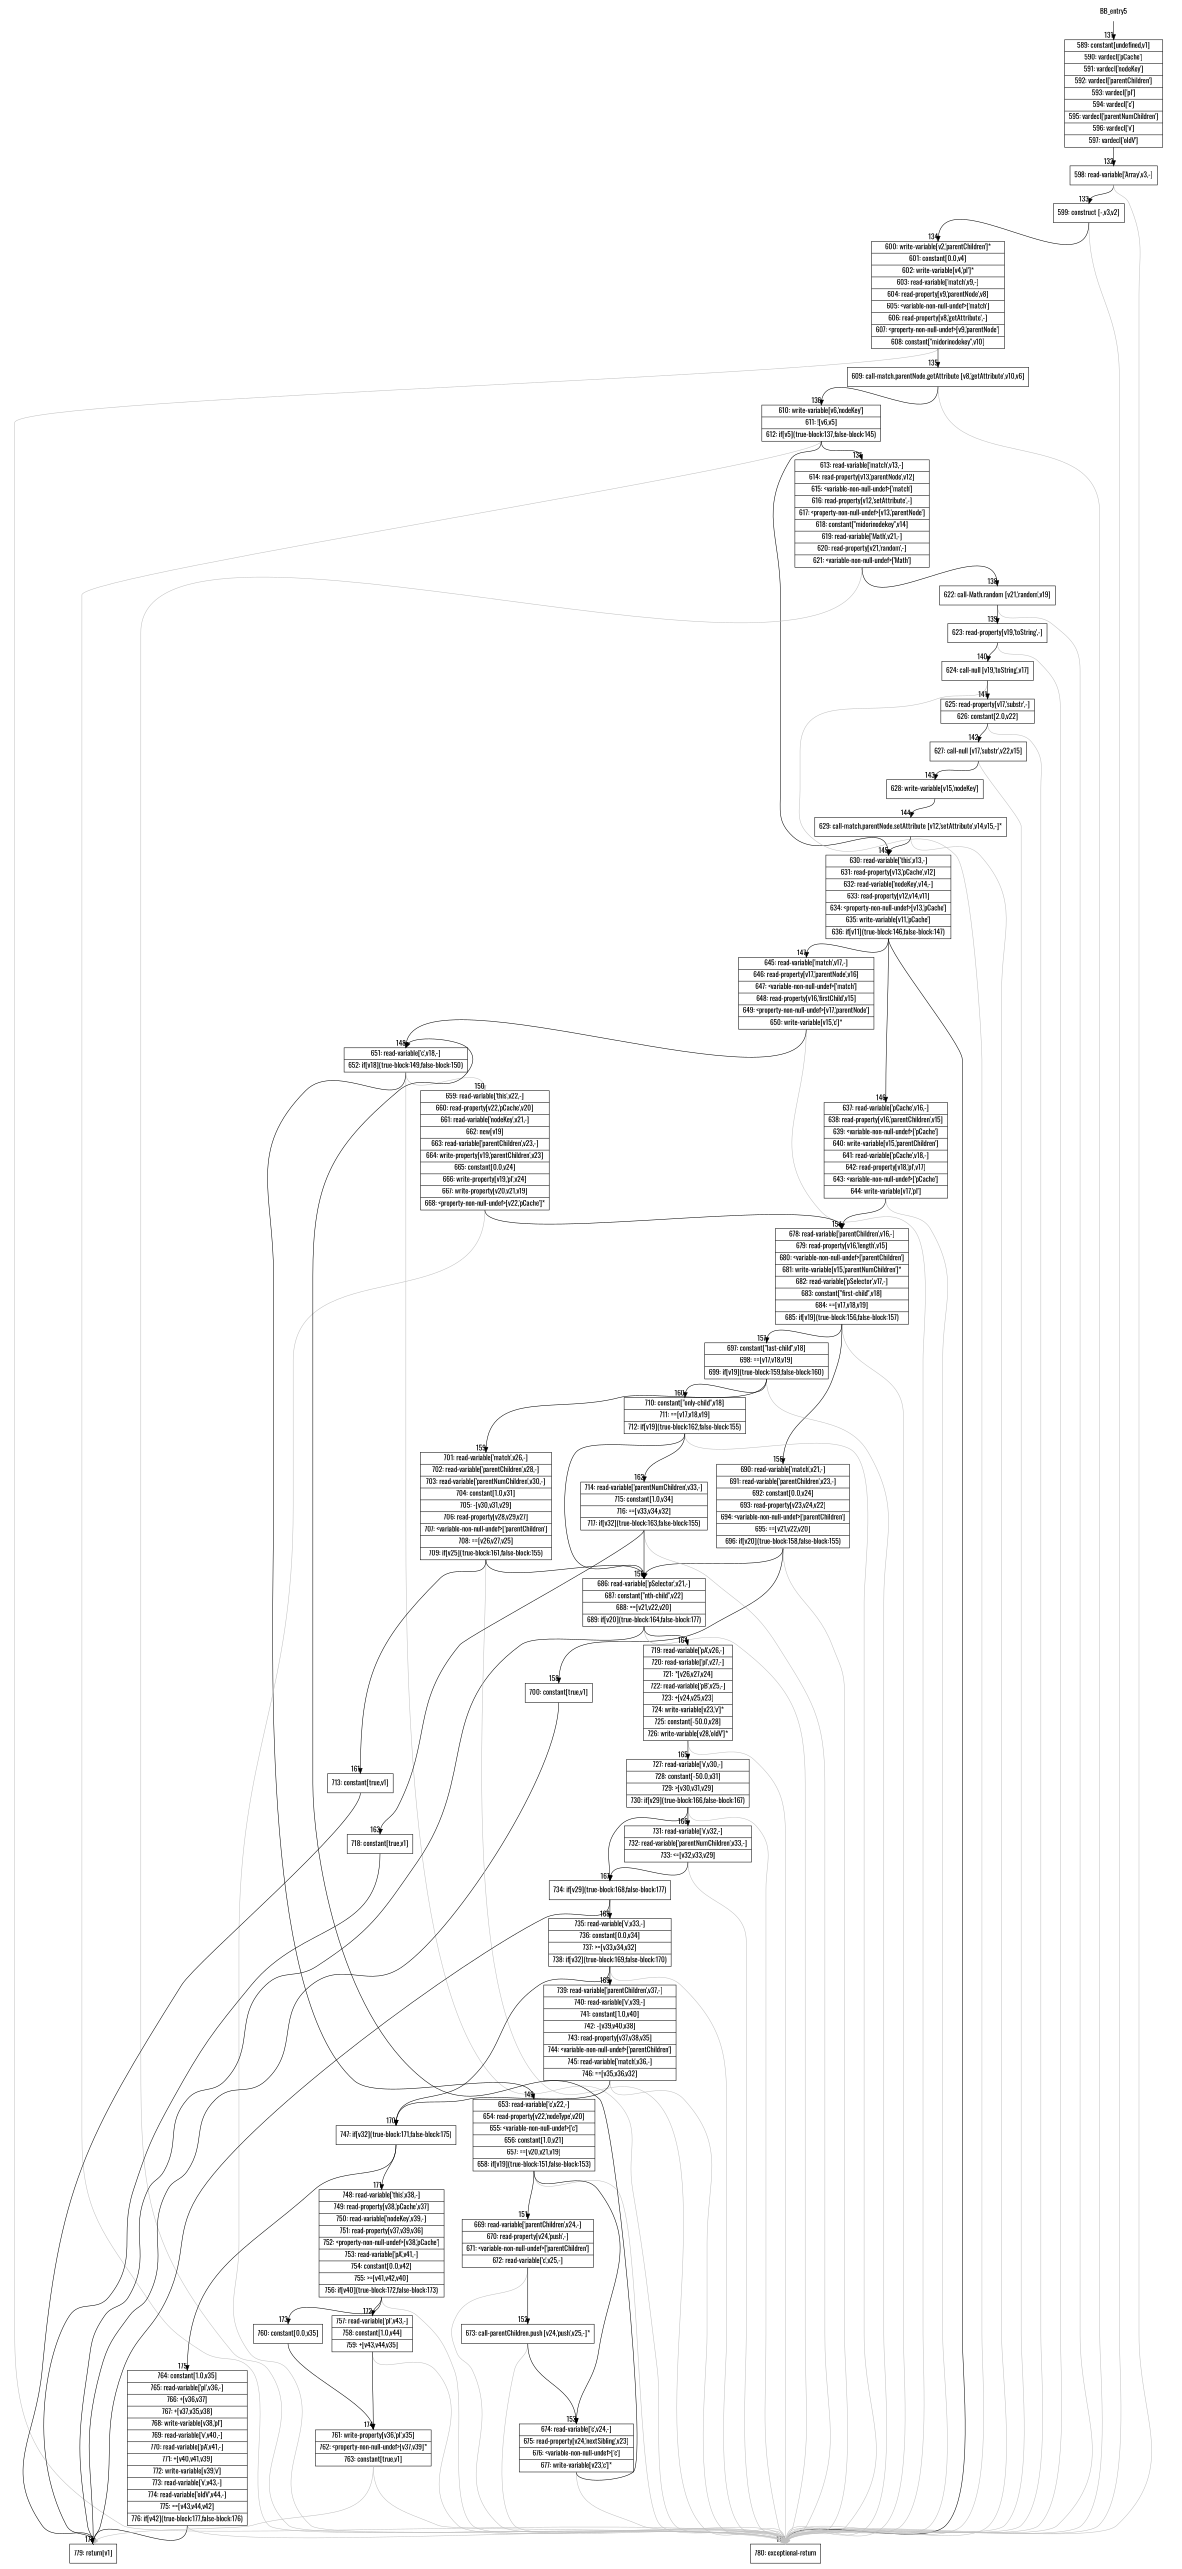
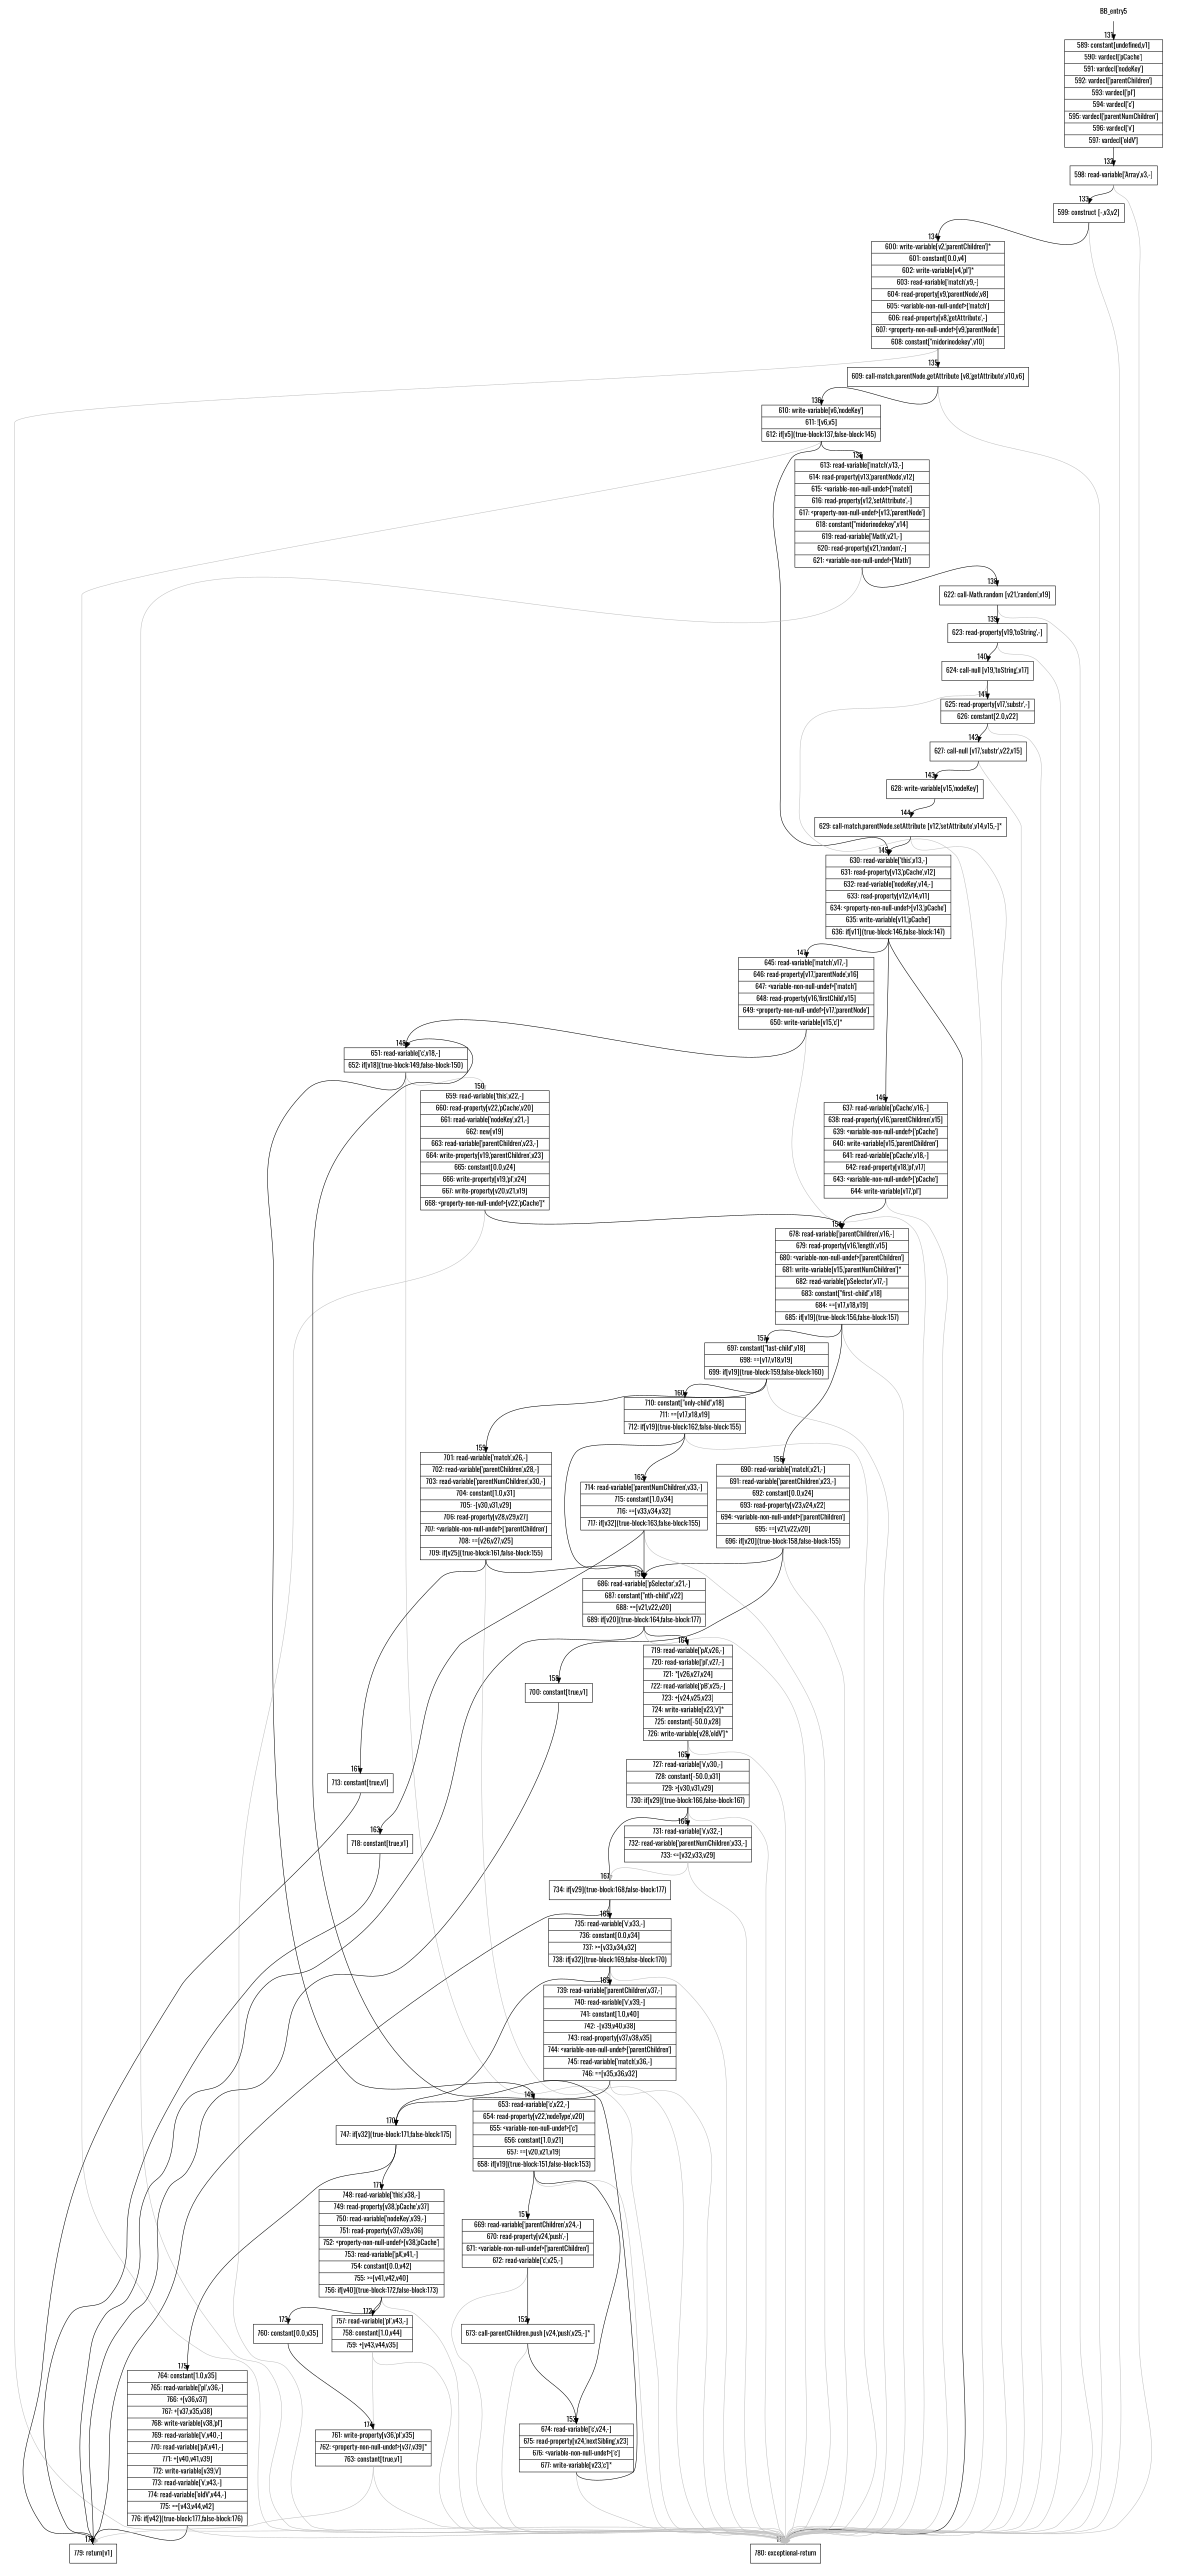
edge "731: read-variable['v',v32,-]" -> "734: if[v29](true-block:168,false-block:177)": color black -> gray
edge "757: read-variable['pI',v43,-]" -> "761: write-property[v36,'pI',v35]": color black -> gray
